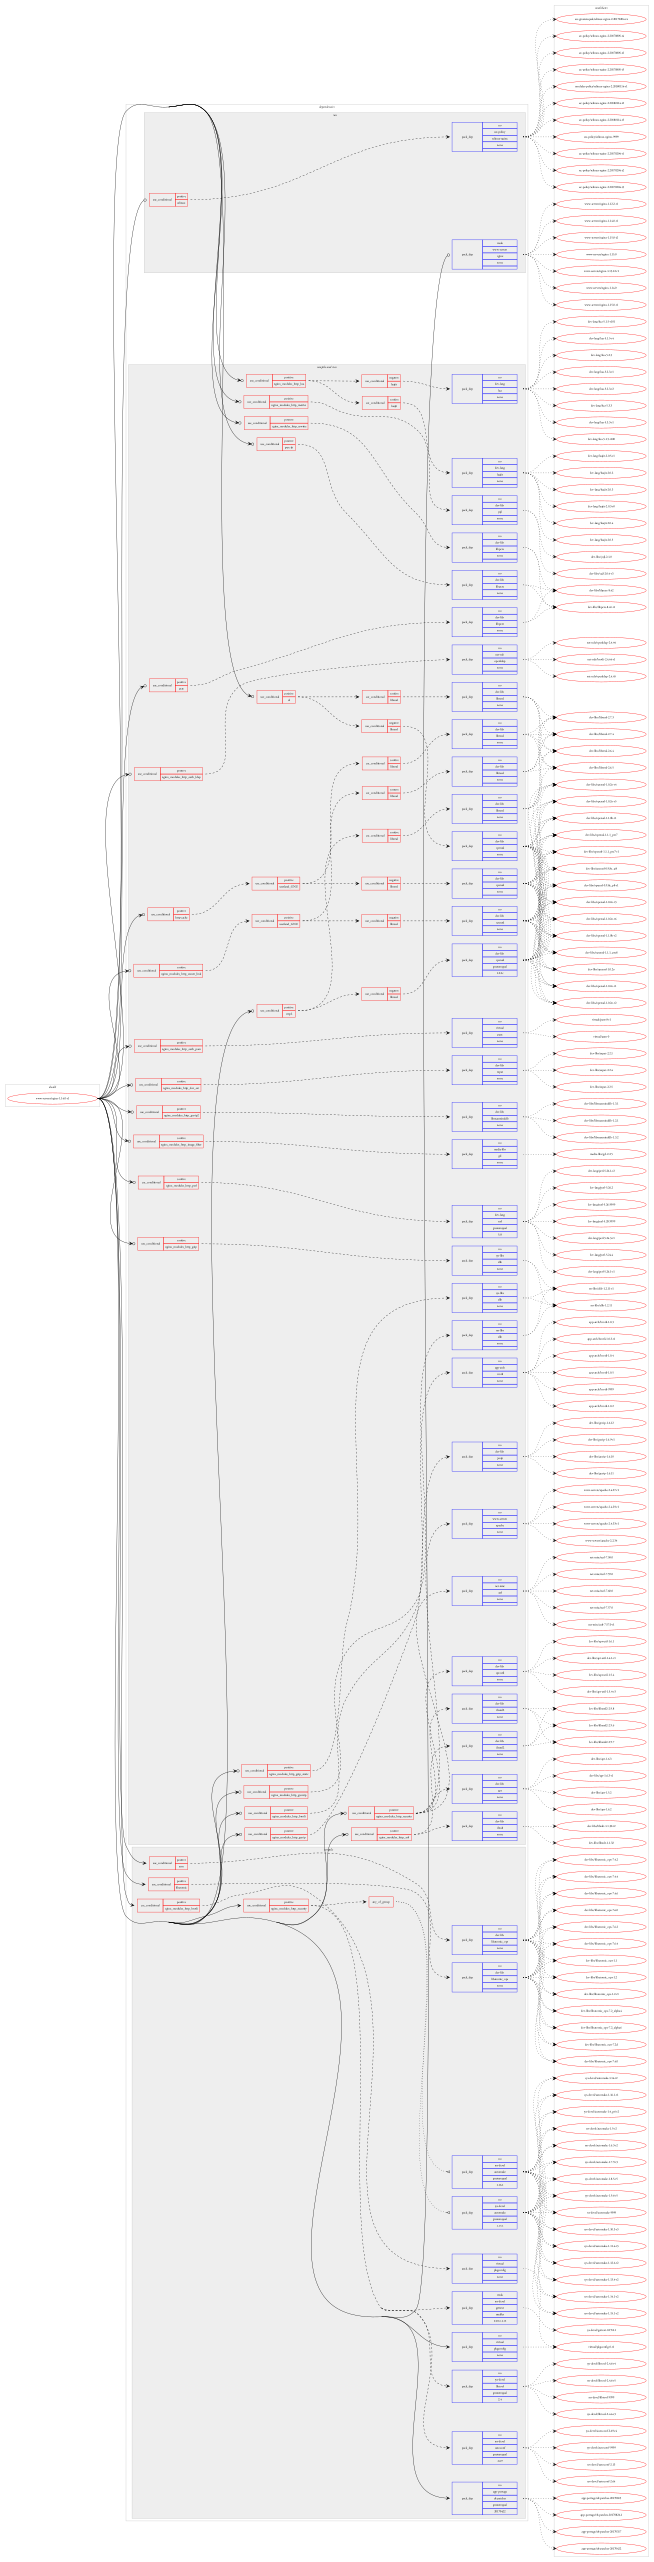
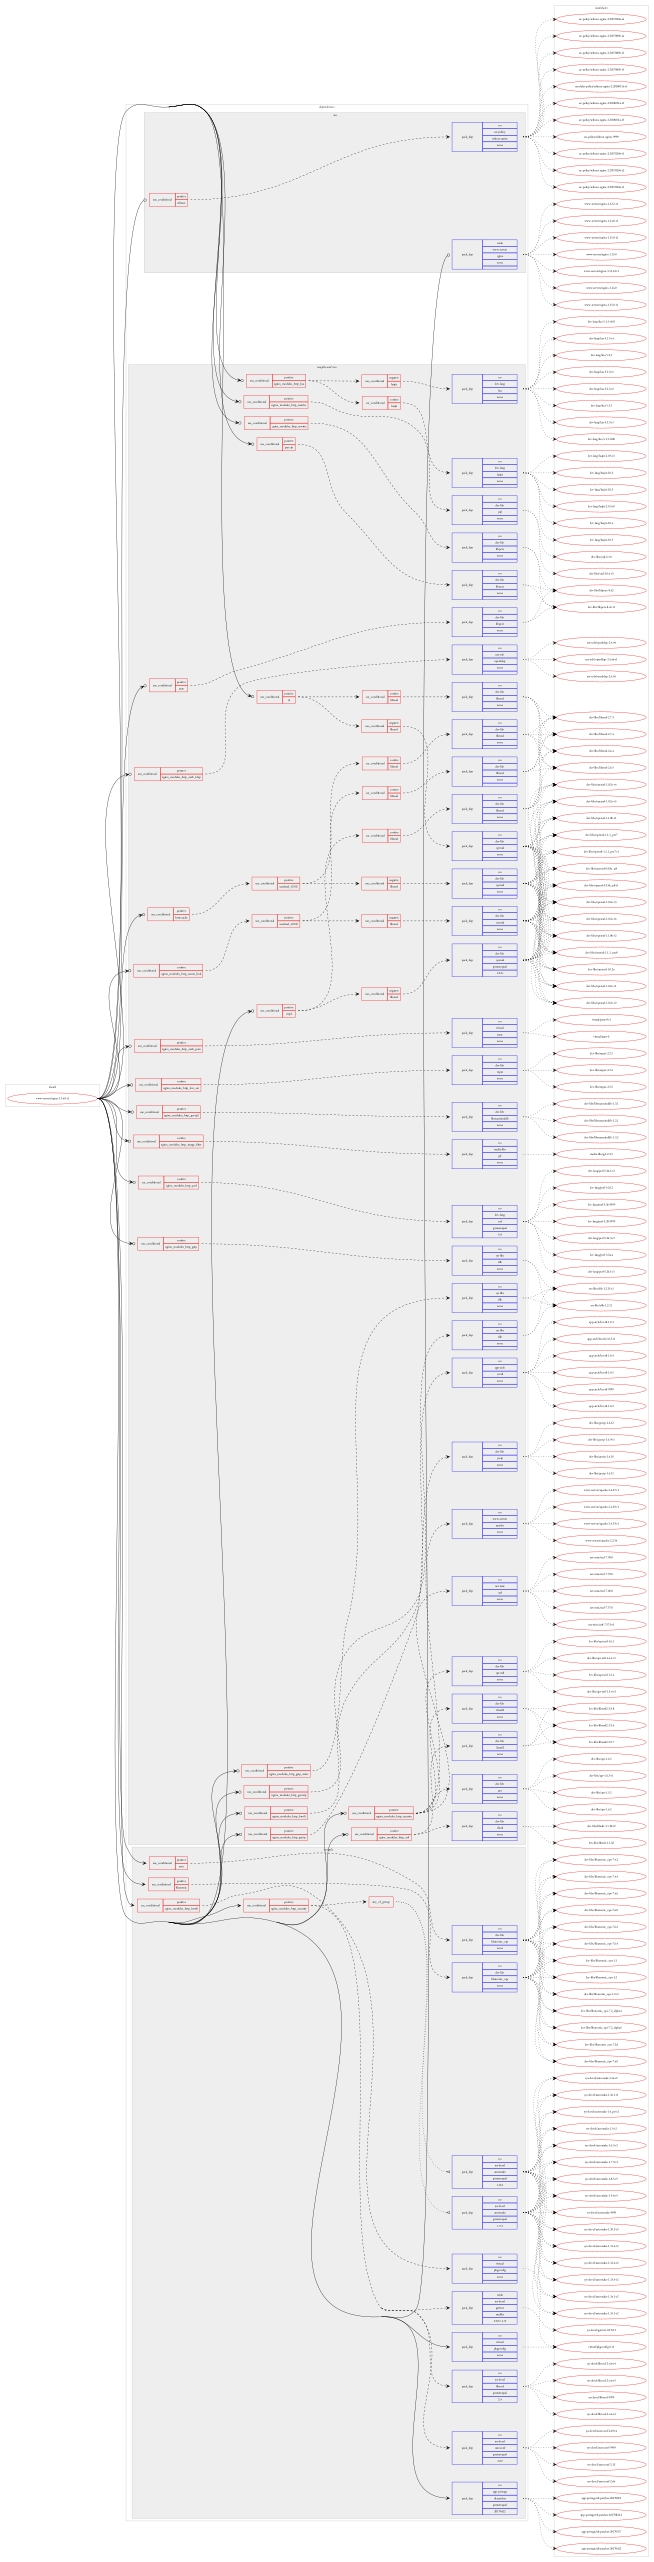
node "sec-greaterequal/selinux-nginx-2.20170204-r4": label "sec-greaterequal/selinux-nginx-2.20170204-r4" -> "sec-policy/selinux-nginx-2.20170204-r4"
node "net-nds/brotli-2.4.44-r1": label "net-nds/brotli-2.4.44-r1" -> "net-nds/openldap-2.4.44-r1"
